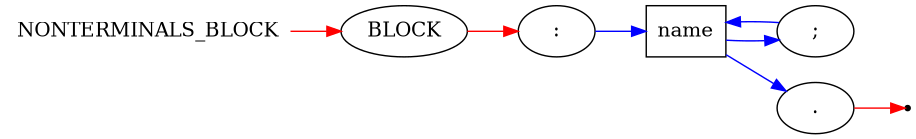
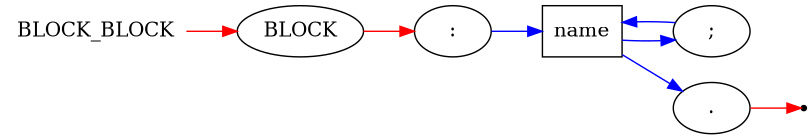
node "NONTERMINALS_BLOCK": label "NONTERMINALS_BLOCK" -> "BLOCK_BLOCK"
